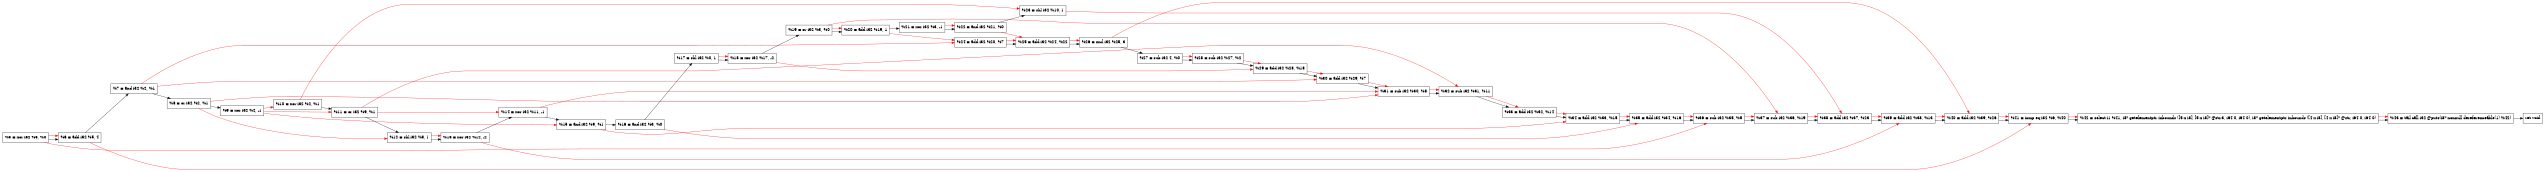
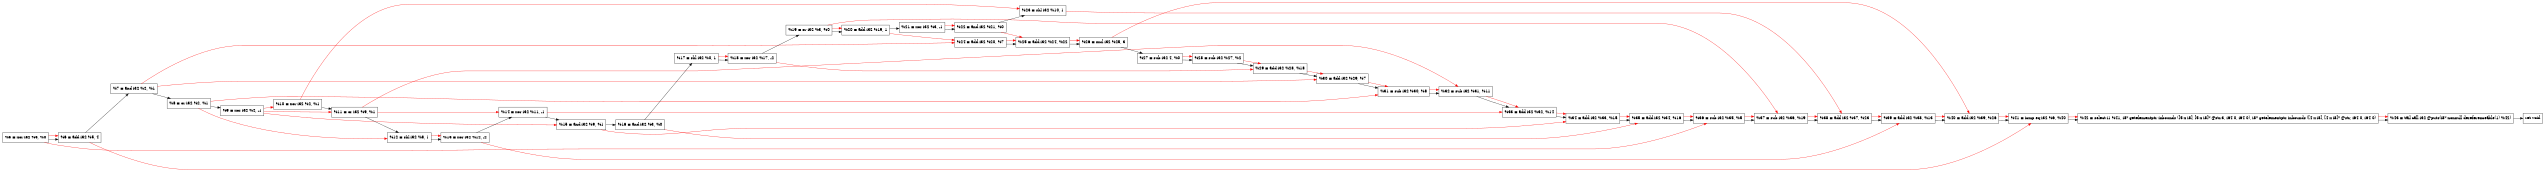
edge "%14 = xor i32 %11, -1" -> "%31 = sub i32 %30, %8": now "%14 = xor i32 %11, -1" -> "%33 = add i32 %32, %14"
